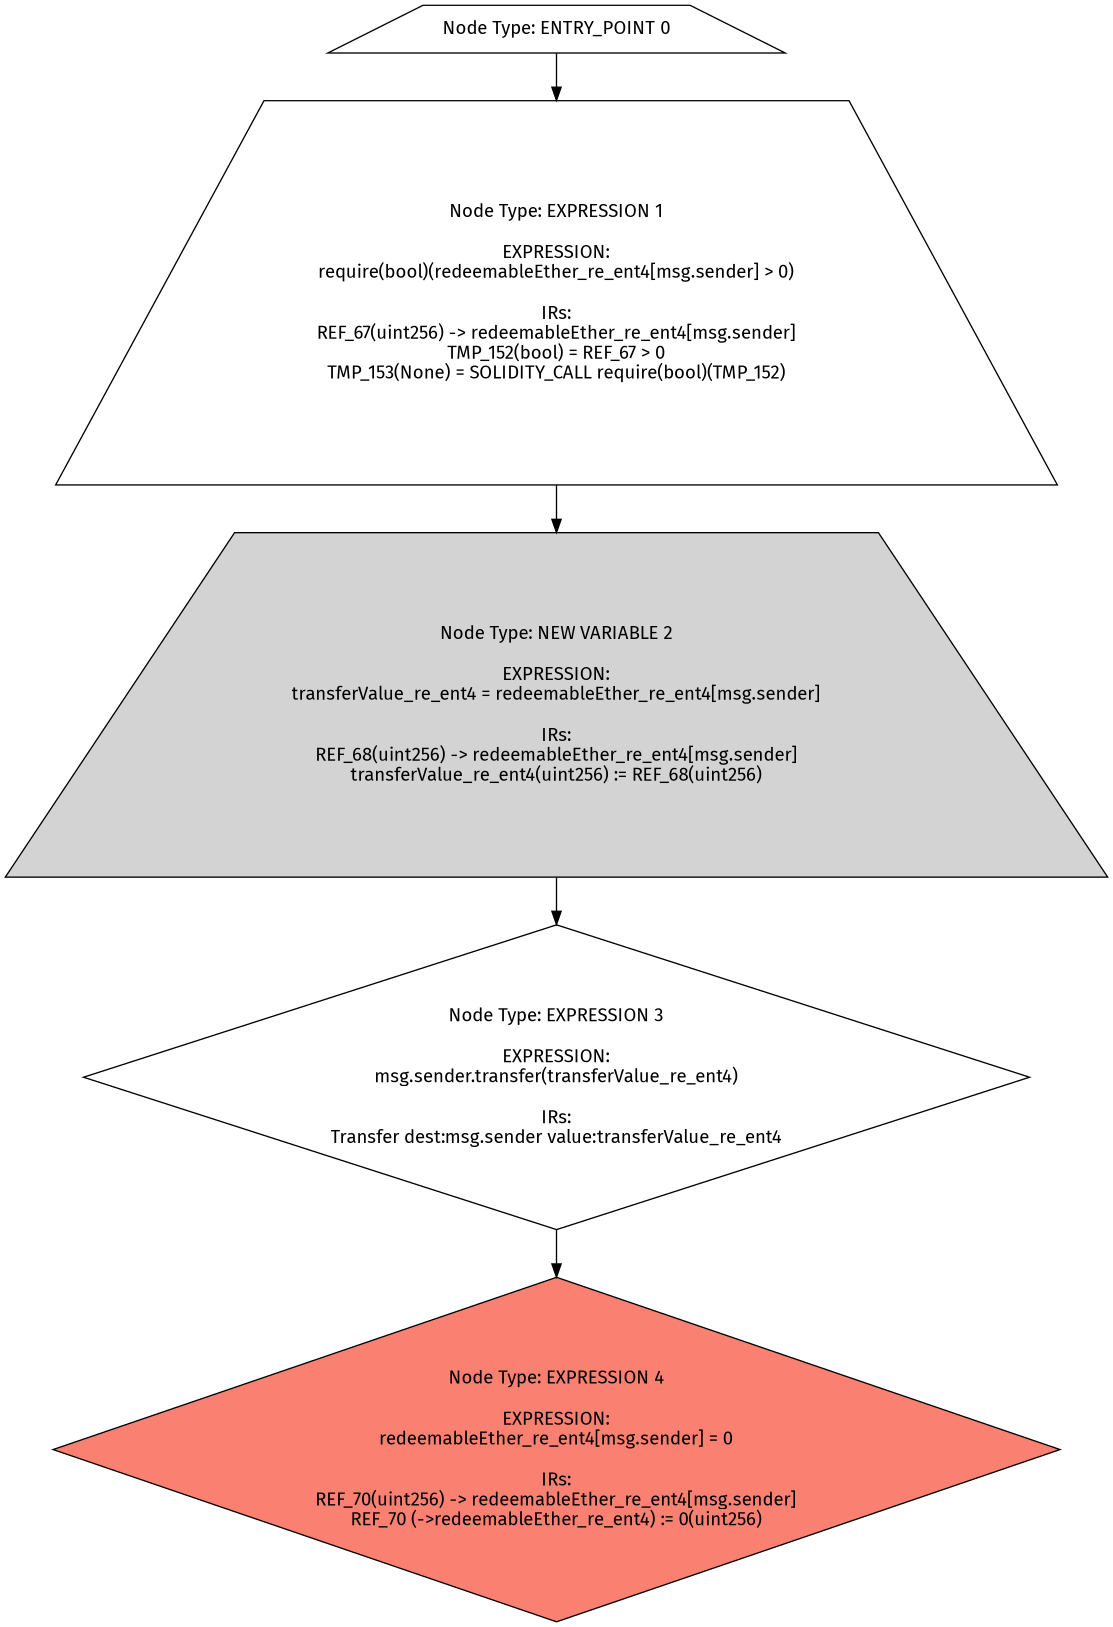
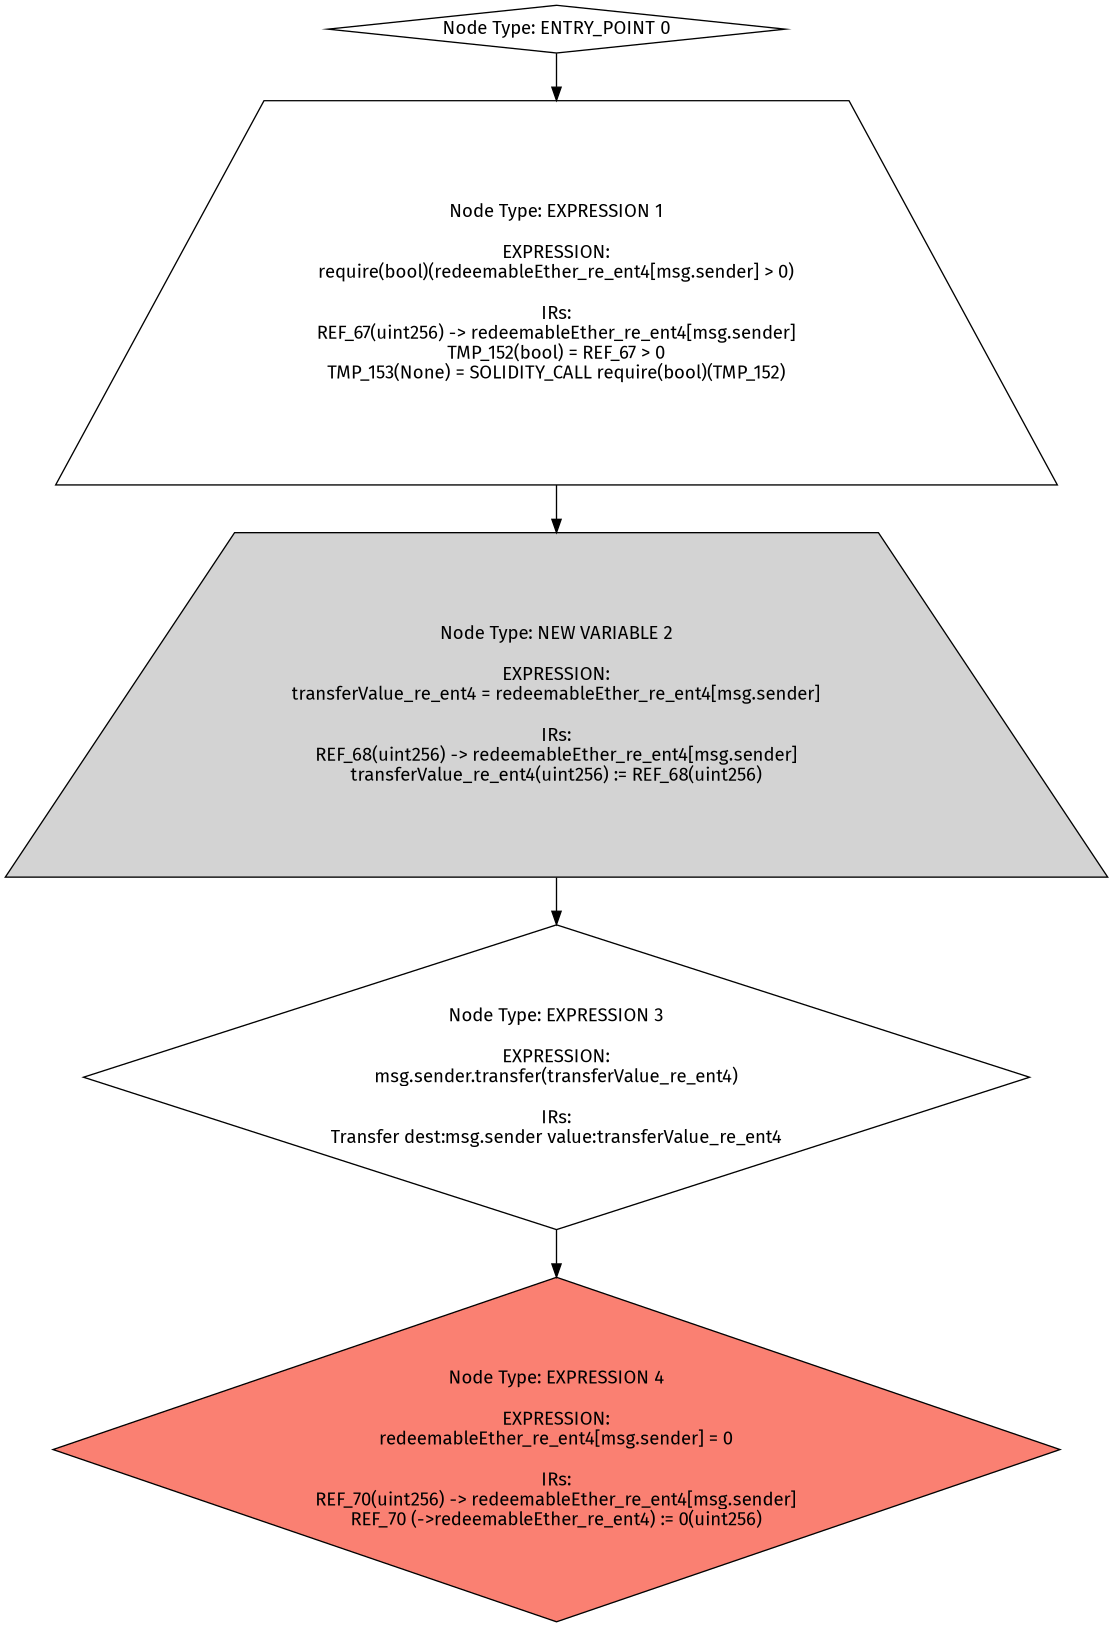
node "Node Type: ENTRY_POINT 0": shape trapezium -> diamond
